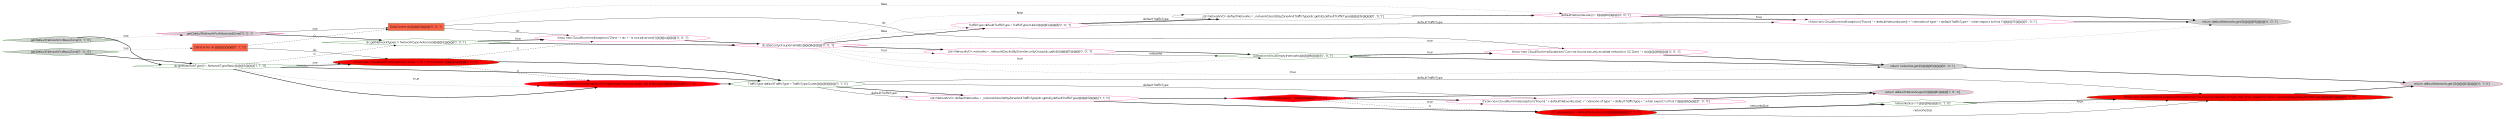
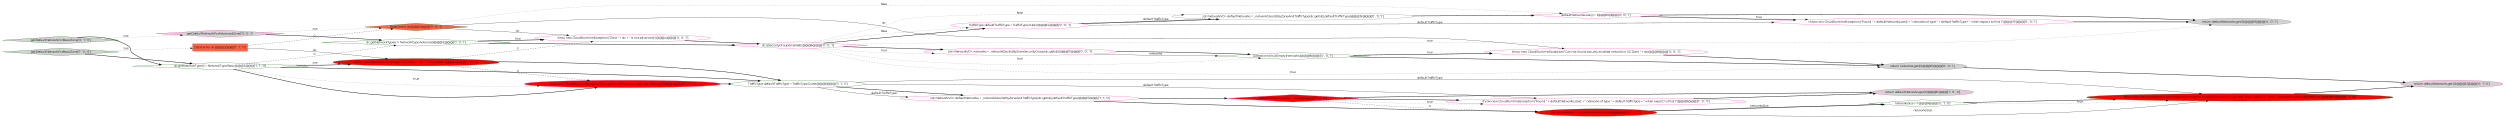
node "DataCenter dc@@@2@@@['0', '0', '1']": shape box -> diamond
edge "getDefaultNetworkForAdvancedZone['0', '0', '1']" -> "DataCenter dc@@@2@@@['0', '0', '1']": style solid -> dotted
edge "return networks.get(0)@@@11@@@['0', '0', '1']" -> "CollectionUtils.isEmpty(networks)@@@8@@@['0', '0', '1']": reversed
